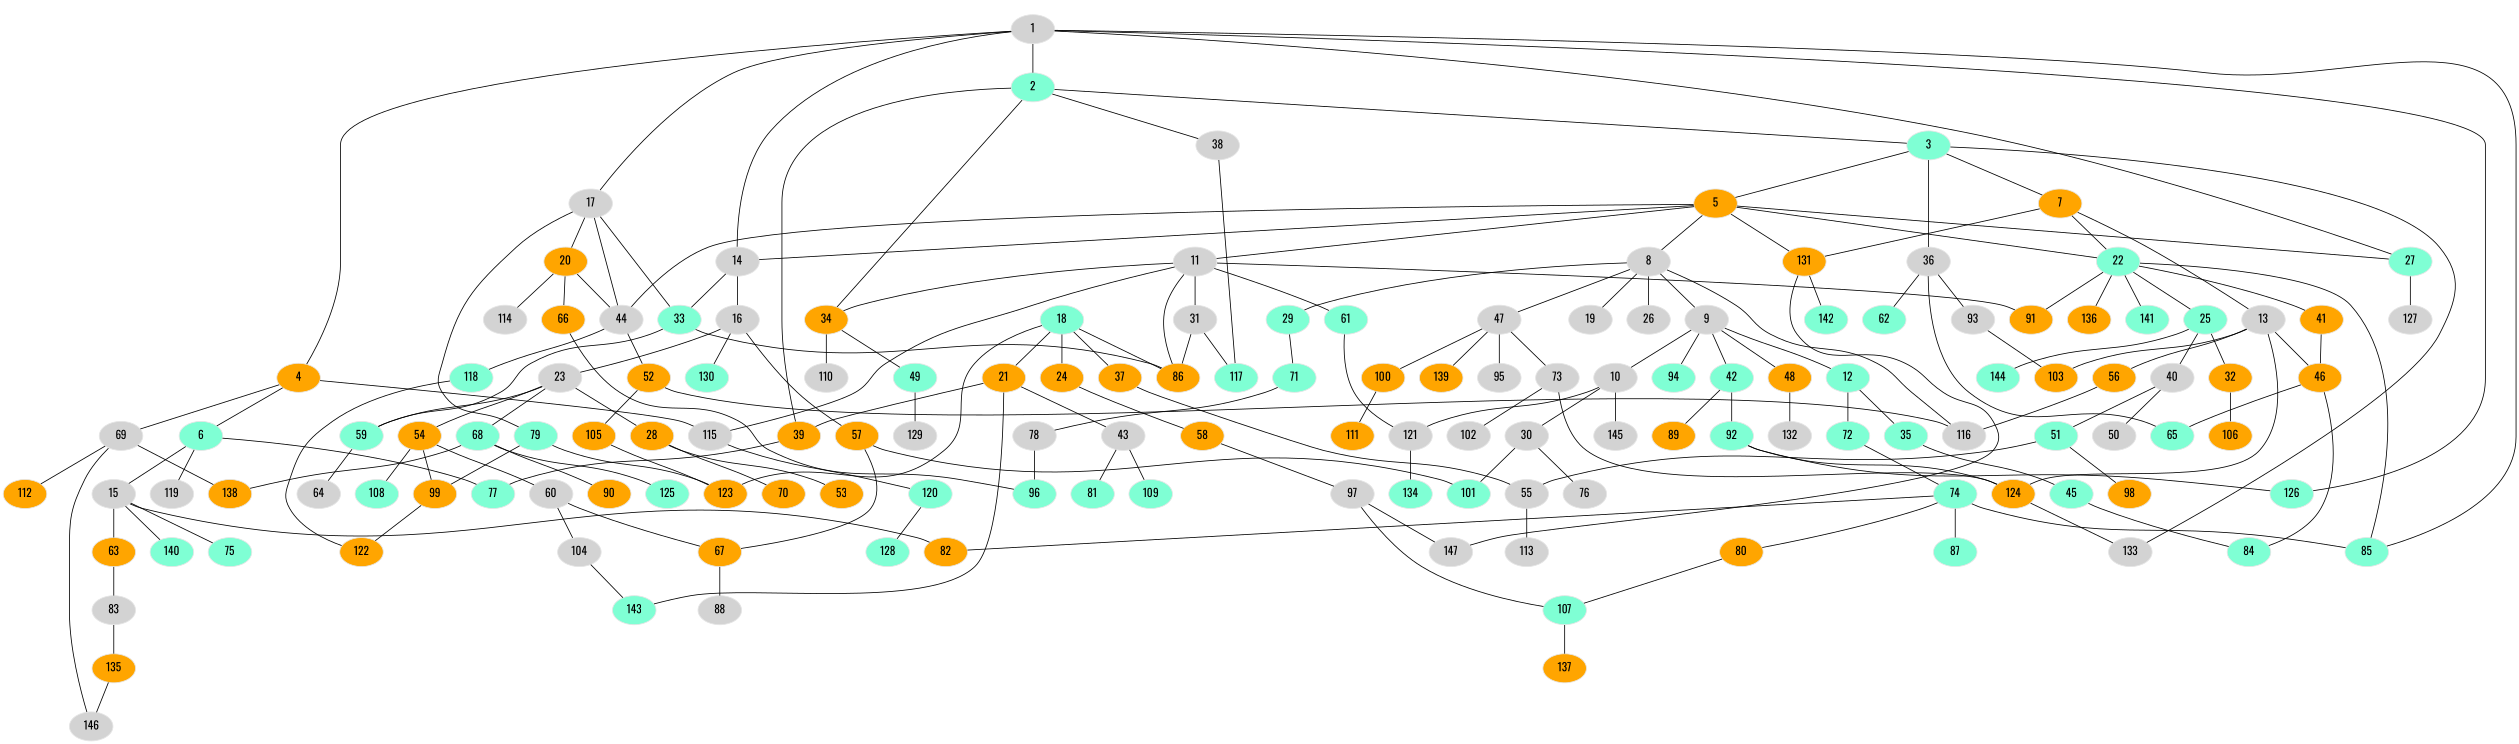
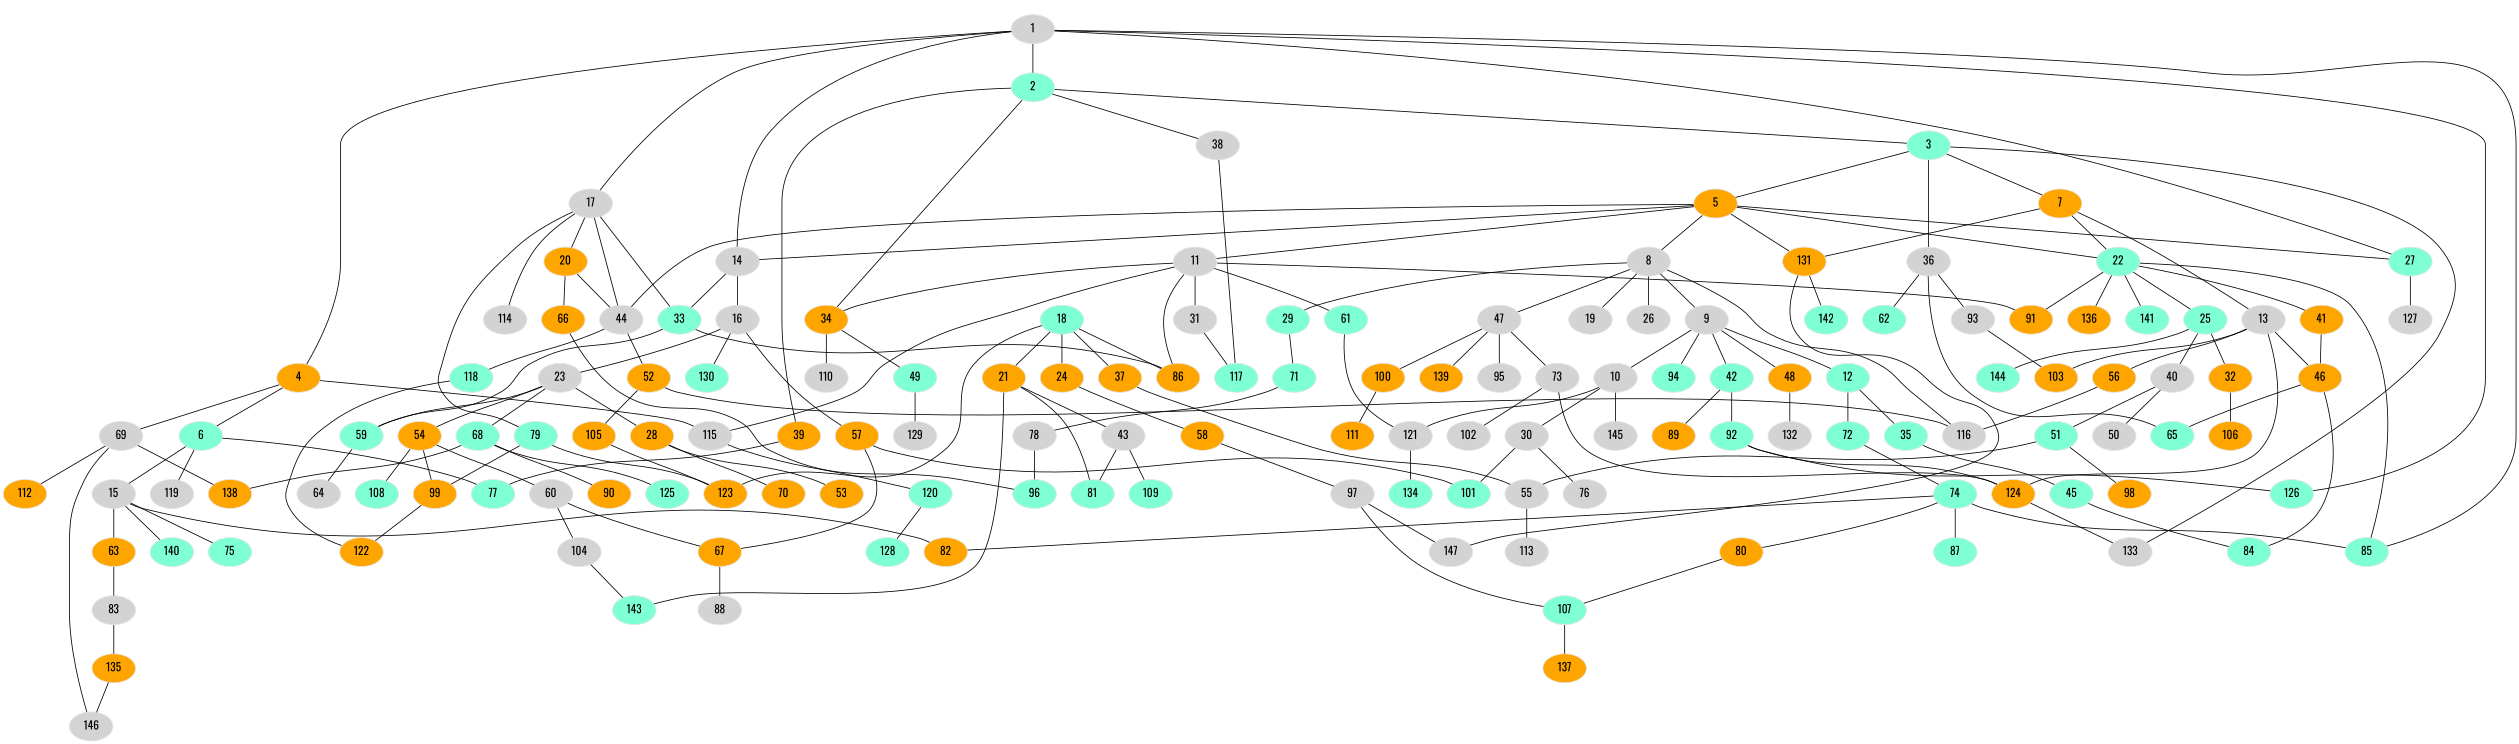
edge "20" -- "114": now "17" -- "114"
edge "31" -- "86": removed
edge "21" -- "39": now "21" -- "81"
